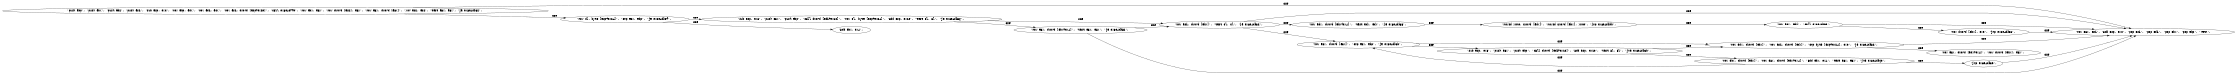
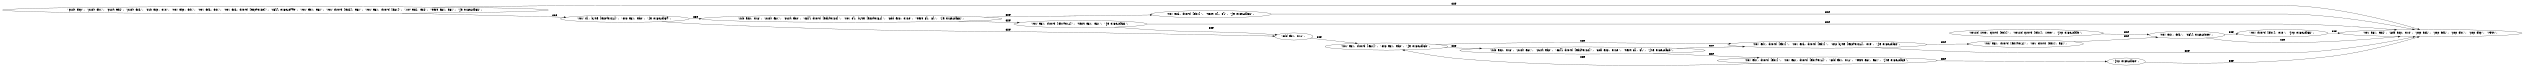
node "'mov edx, dword [ebx+0x4]', 'test edx, edx', 'je 0x804d983',": removed
edge "'mov eax, dword [ebx+0x4]', 'test eax, eax', 'je 0x804d9a2'," -> "'mov esi, dword [ebx]', 'test cl, cl', 'je 0x804d9a2',": now "'mov eax, dword [ebx+0x4]', 'test eax, eax', 'je 0x804d9a2'," -> "'add ebx, 0x4',"
edge "'mov esi, dword [ebx]', 'test cl, cl', 'je 0x804d9a2'," -> "'mov eax, dword [eax]', 'cmp eax, ebp', 'je 0x804d98b',": now "'add ebx, 0x4'," -> "'mov eax, dword [eax]', 'cmp eax, ebp', 'je 0x804d98b',"
edge "'mov eax, dword [edx+0x4]', 'mov dword [ebx], eax'," -> "'mov ecx, edi', 'call 0x804dc00',": added, label "CFG"
